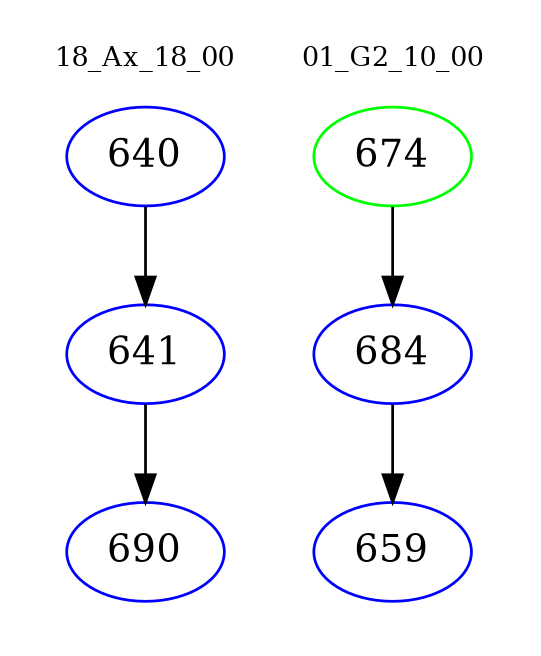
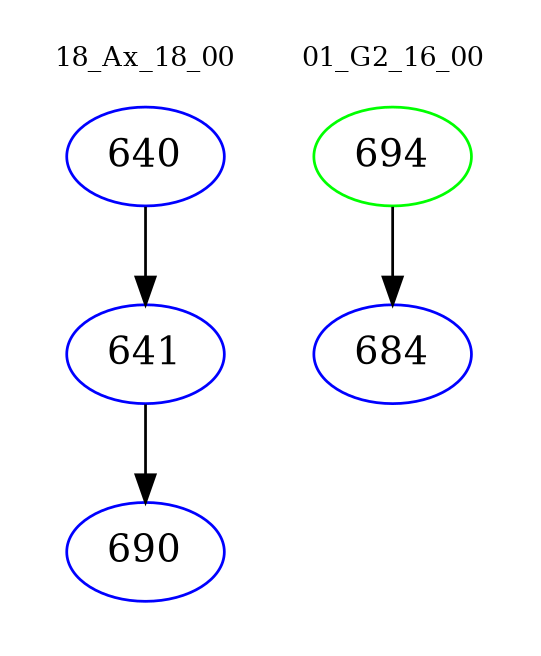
cluster "01_G2_10_00": label "01_G2_10_00" -> "01_G2_16_00"
node "674": label "674" -> "694"
node "659": removed
